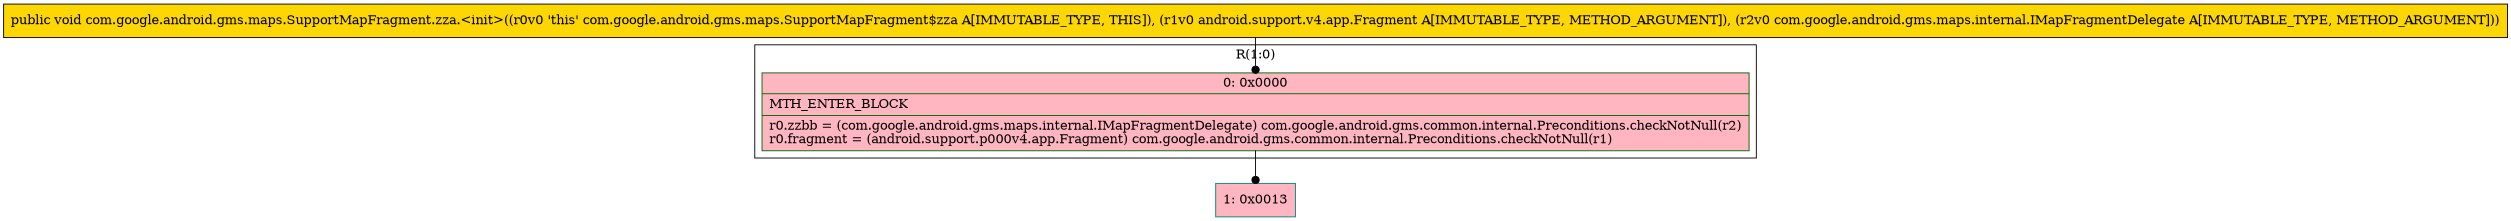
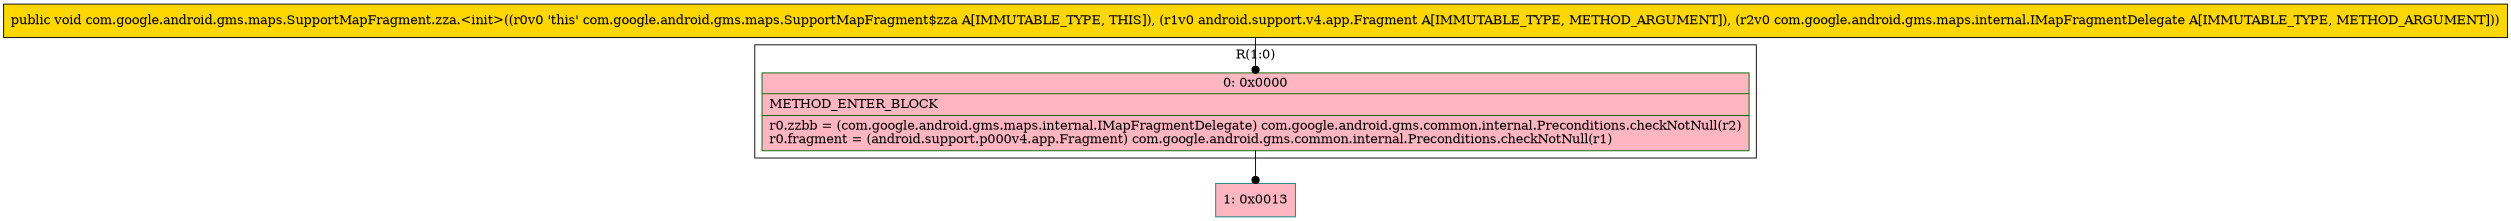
node "0: 0x0000": text "MTH_ENTER_BLOCK" -> "METHOD_ENTER_BLOCK"
